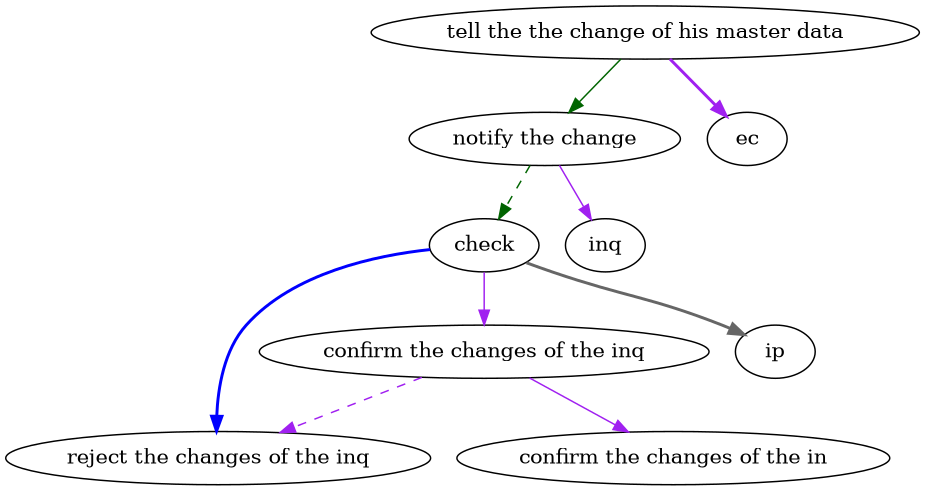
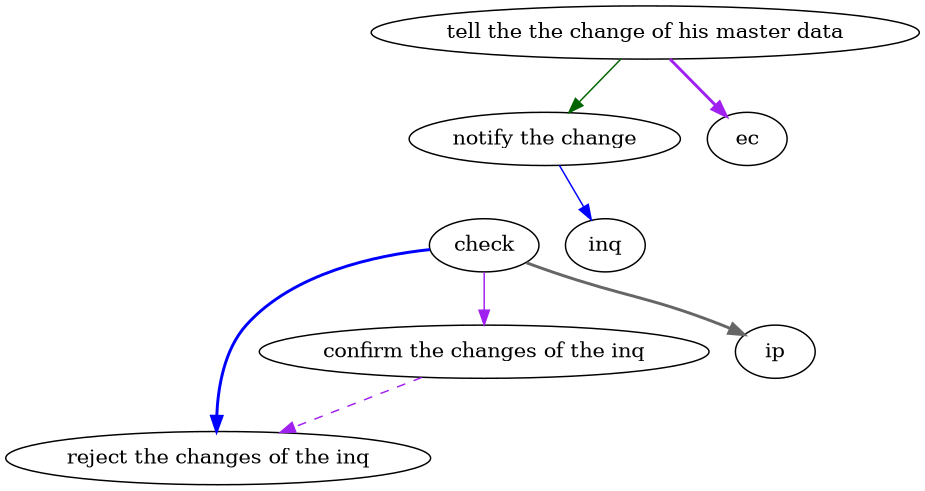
edge "notify the change" -> "check": removed
edge "notify the change" -> "inq": color purple -> blue
node "confirm the changes of the in": removed
